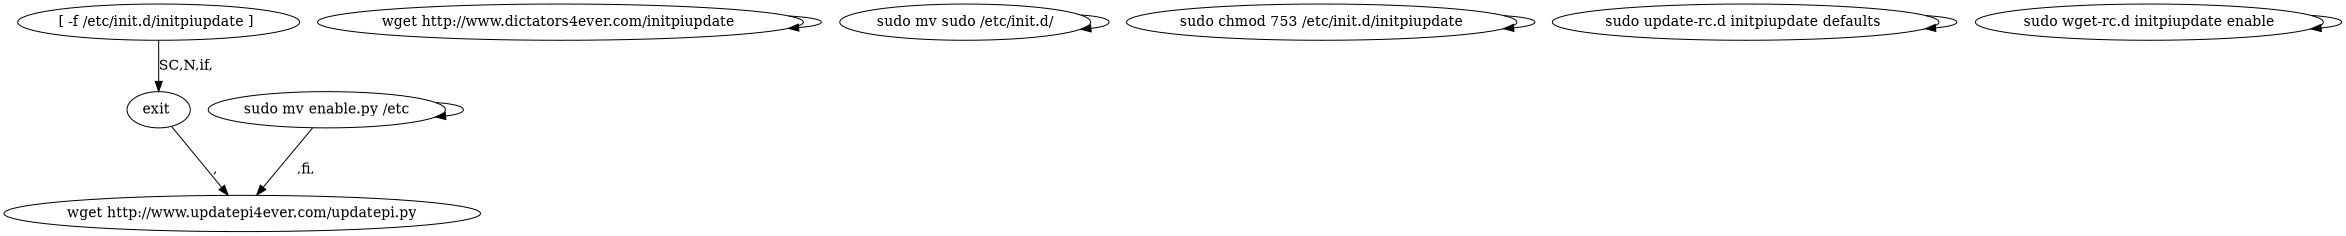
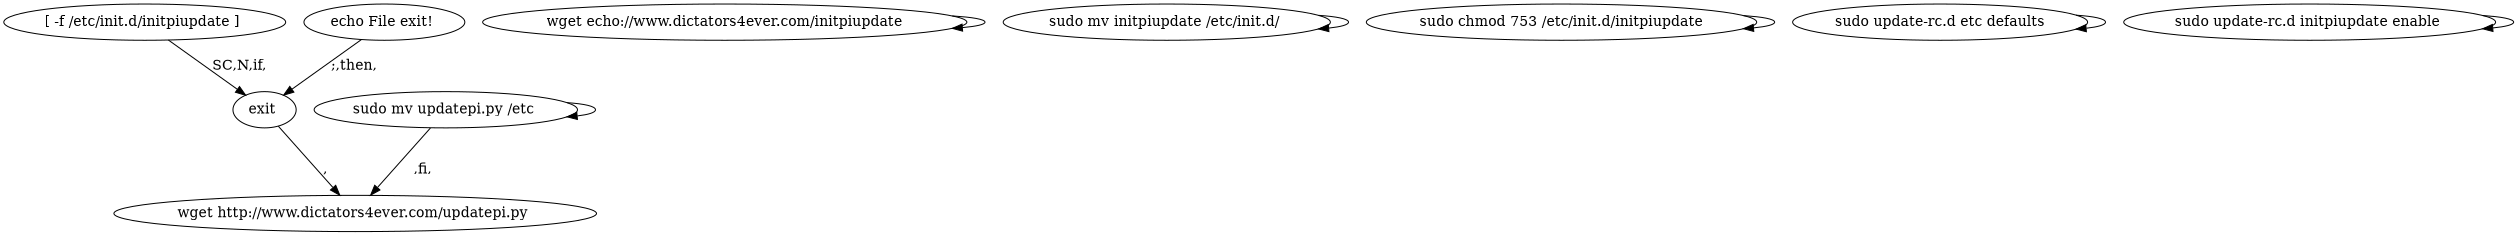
node "echo File exit!": added
node "wget http://www.dictators4ever.com/initpiupdate": label "wget http://www.dictators4ever.com/initpiupdate" -> "wget echo://www.dictators4ever.com/initpiupdate"
node "sudo mv sudo /etc/init.d/": label "sudo mv sudo /etc/init.d/" -> "sudo mv initpiupdate /etc/init.d/"
node "sudo update-rc.d initpiupdate defaults": label "sudo update-rc.d initpiupdate defaults" -> "sudo update-rc.d etc defaults"
node "sudo wget-rc.d initpiupdate enable": label "sudo wget-rc.d initpiupdate enable" -> "sudo update-rc.d initpiupdate enable"
node "sudo mv enable.py /etc": label "sudo mv enable.py /etc" -> "sudo mv updatepi.py /etc"
node "wget http://www.updatepi4ever.com/updatepi.py": label "wget http://www.updatepi4ever.com/updatepi.py" -> "wget http://www.dictators4ever.com/updatepi.py"
